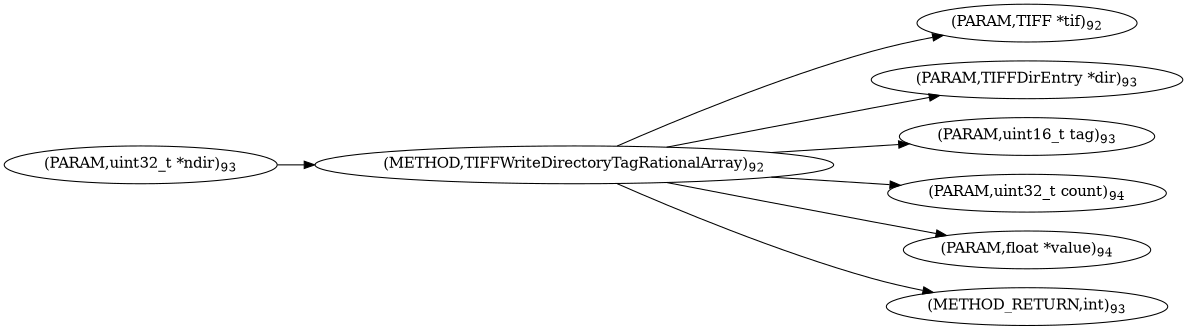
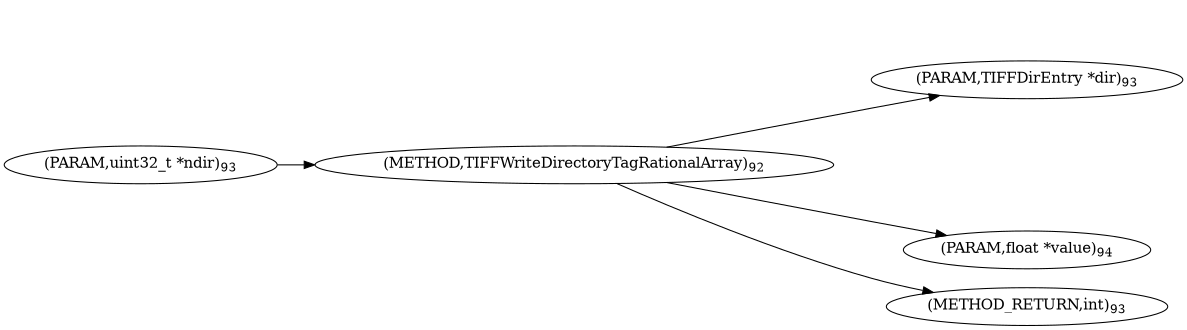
node "(PARAM,TIFF *tif)": removed
node "(PARAM,uint16_t tag)": removed
node "(PARAM,uint32_t count)": removed
